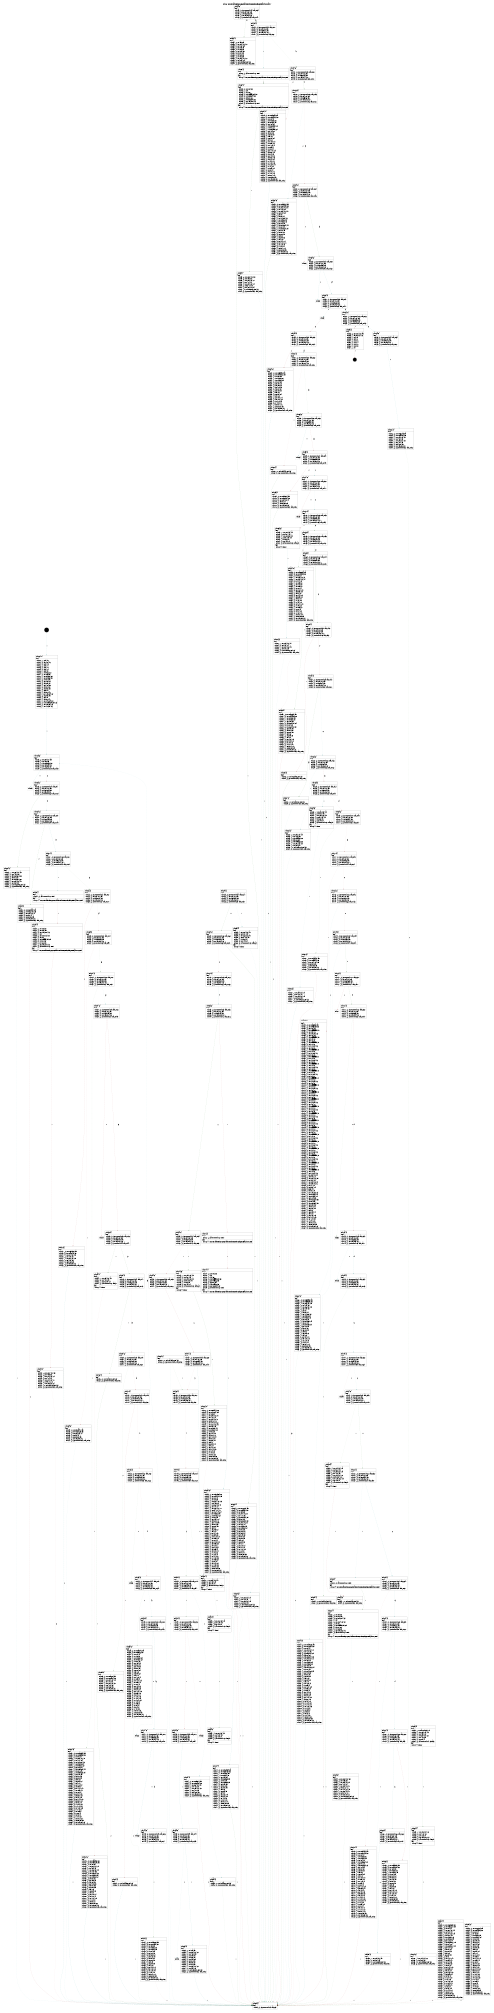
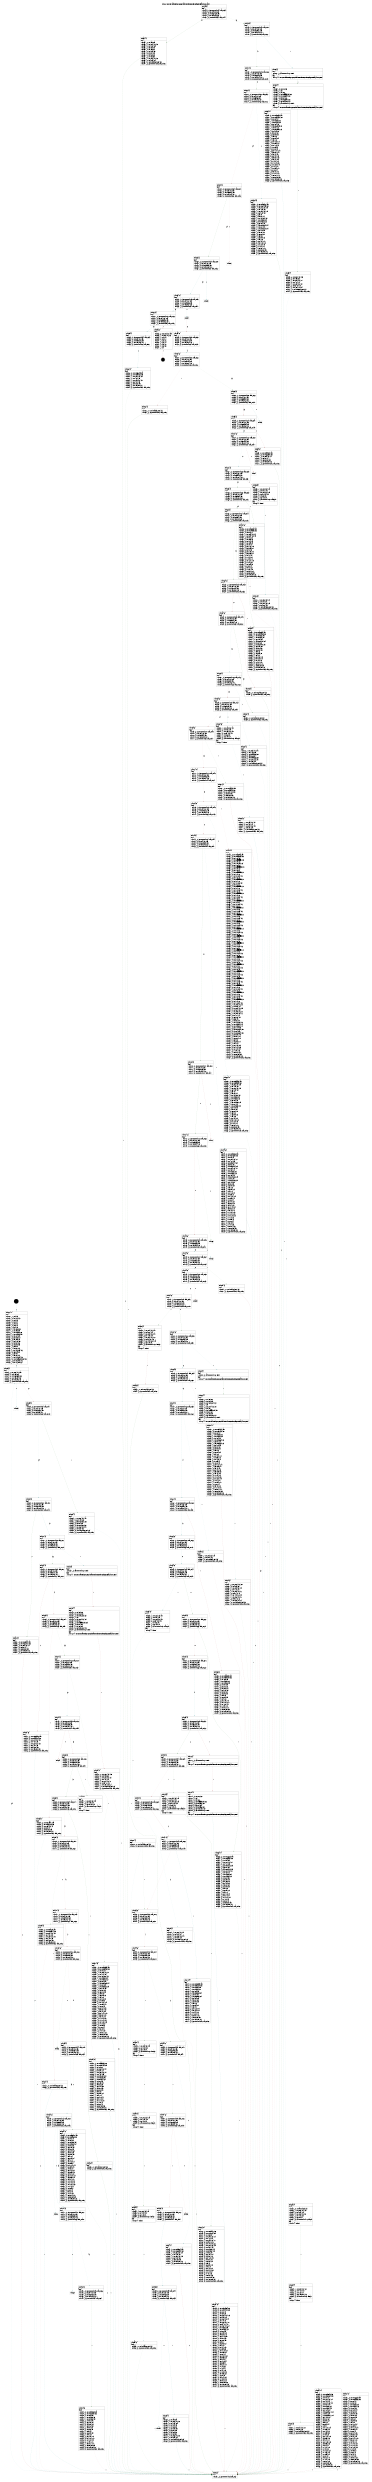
node "0x40262d [86]": removed
edge "0x401883 [28]" -> "0x402ae0 [28]": now "0x401883 [28]" -> "0x40189f [28]"
